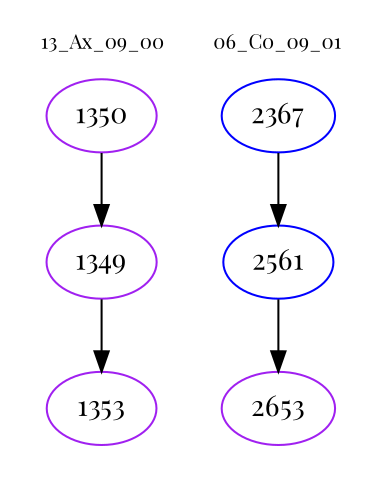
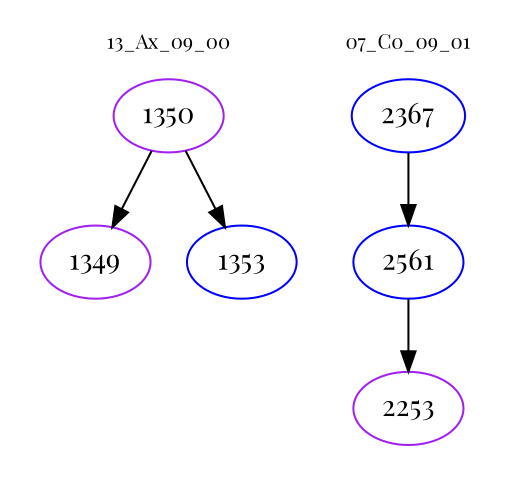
cluster "06_C0_09_01": label "06_C0_09_01" -> "07_C0_09_01"
edge "1349" -> "1353": now "1350" -> "1353"
node "1353": color purple -> blue
node "2653": label "2653" -> "2253"
